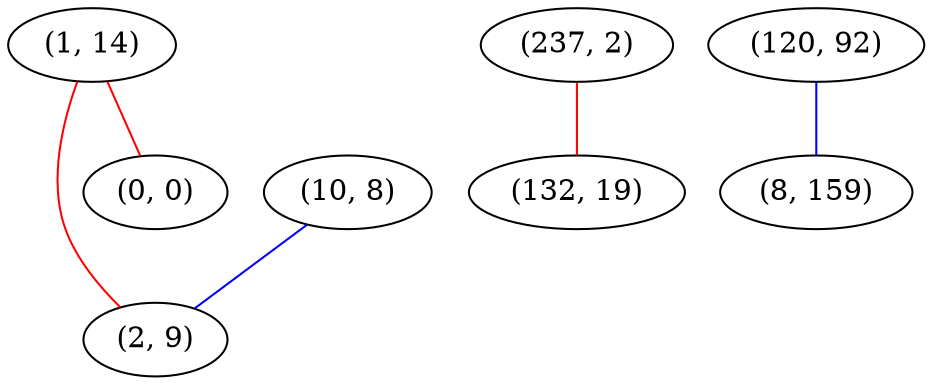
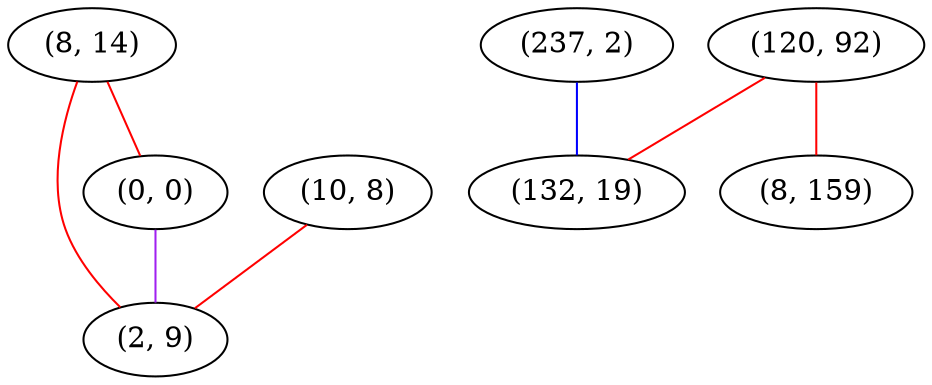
node "(1, 14)": label "(1, 14)" -> "(8, 14)"
edge "(237, 2)" -- "(132, 19)": color red -> blue
edge "(120, 92)" -- "(132, 19)": added
edge "(120, 92)" -- "(8, 159)": color blue -> red
edge "(0, 0)" -- "(2, 9)": added
edge "(10, 8)" -- "(2, 9)": color blue -> red
